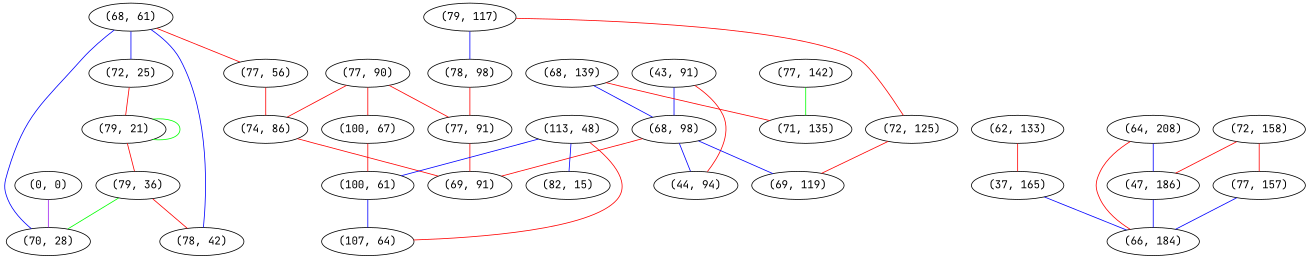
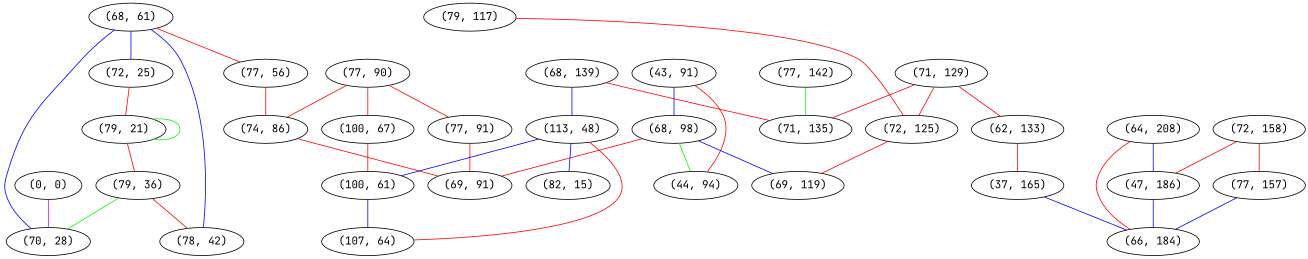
node "(78, 98)": removed
node "(71, 129)": added
edge "(68, 139)" -- "(68, 98)": now "(68, 139)" -- "(113, 48)"
edge "(68, 98)" -- "(44, 94)": color blue -> green
